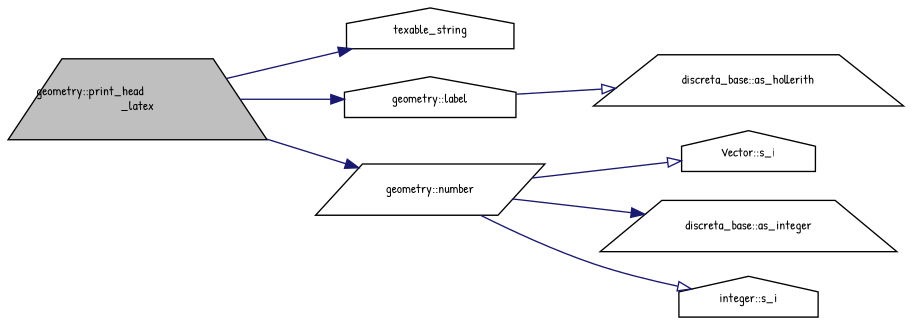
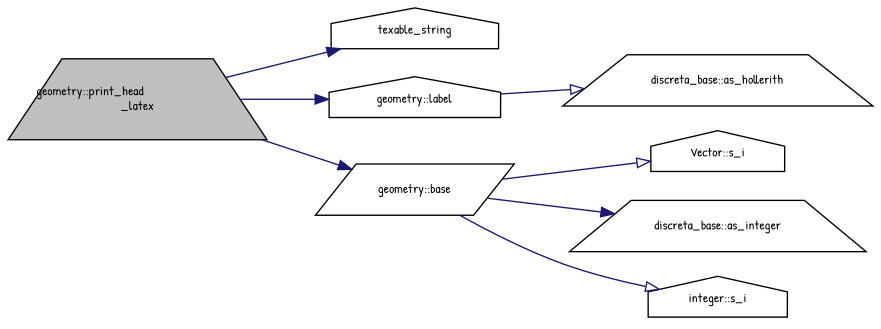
node "geometry::number": label "geometry::number" -> "geometry::base"
